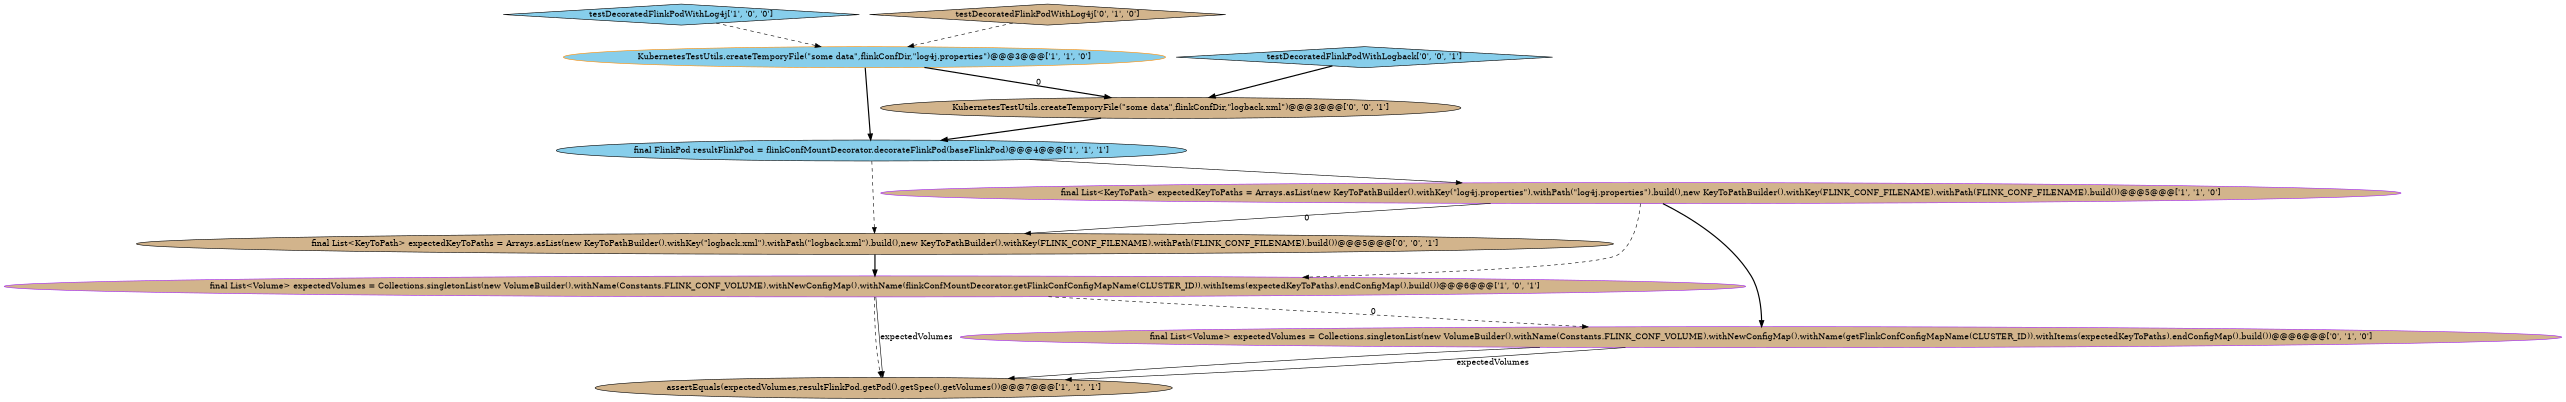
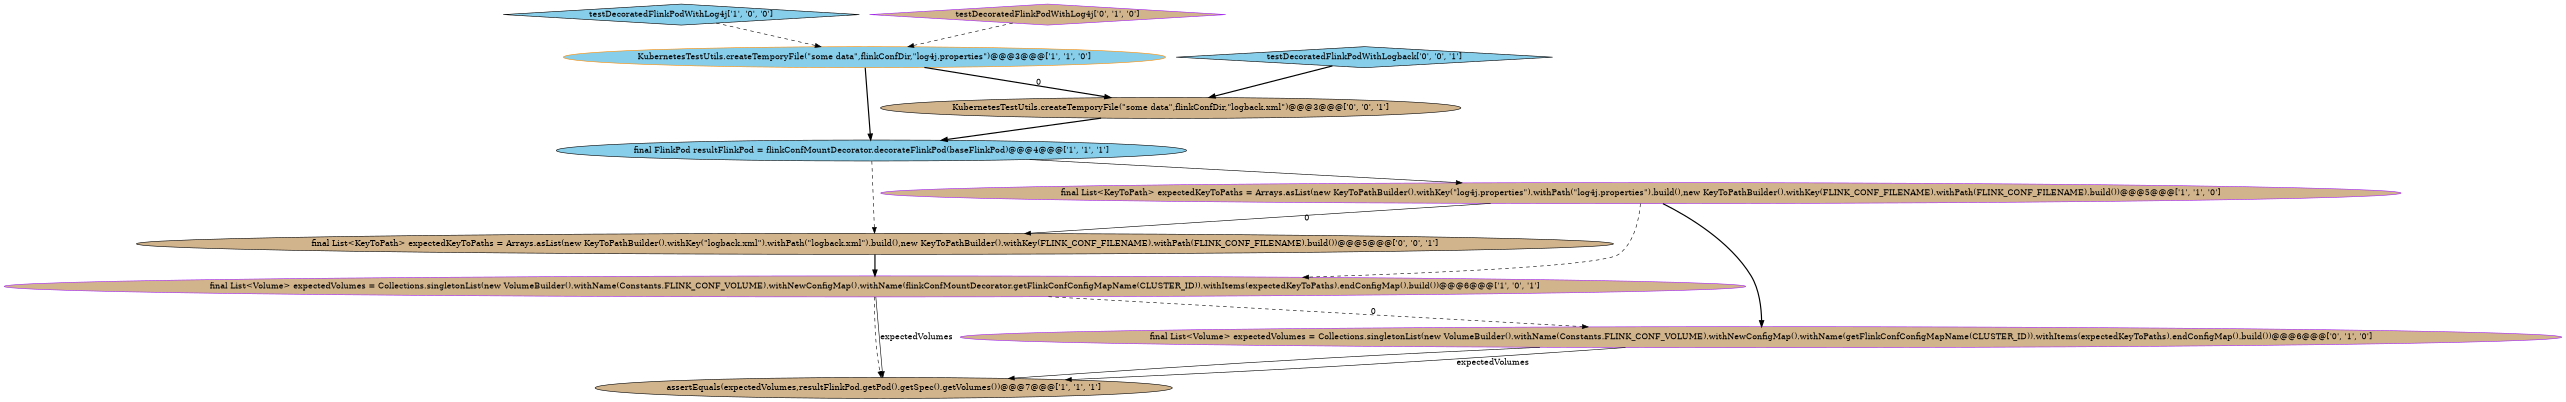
node "testDecoratedFlinkPodWithLog4j['0', '1', '0']": color black -> purple
